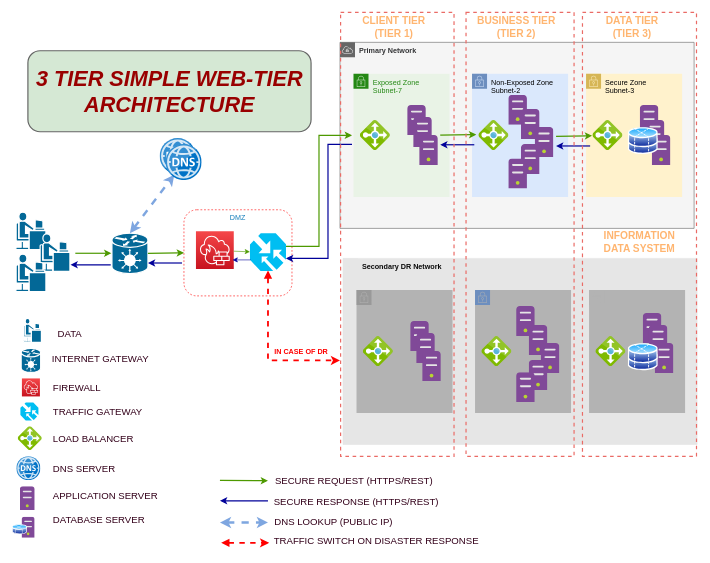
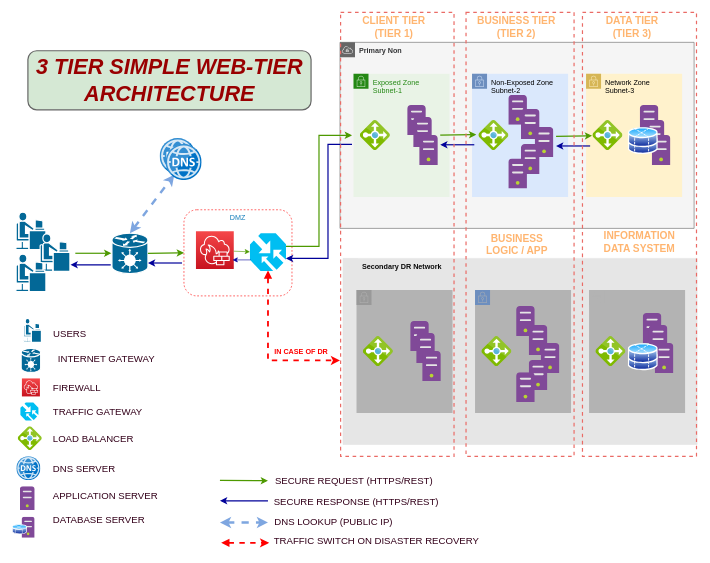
node "Primary Network": label "Primary Network" -> "Primary Non"
node "Exposed Zone Subnet-7": label "Exposed Zone Subnet-7" -> "Exposed Zone Subnet-1"
node "Secure Zone Subnet-3": label "Secure Zone Subnet-3" -> "Network Zone Subnet-3"
node "3 TIER SIMPLE WEB-TIER ARCHITECTURE": size 283x81 -> 283x59
node "BUSINESS LOGIC / APP": added
node "DATA": label "DATA" -> "USERS"
node "INTERNET GATEWAY": moved (101, 358) -> (107, 358)
node "TRAFFIC SWITCH ON DISASTER RESPONSE": label "TRAFFIC SWITCH ON DISASTER RESPONSE" -> "TRAFFIC SWITCH ON DISASTER RECOVERY"
